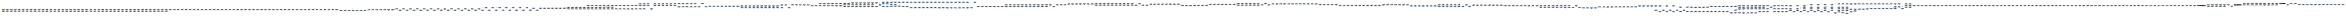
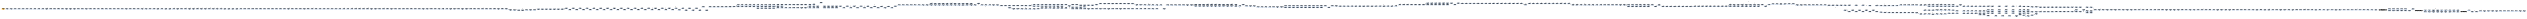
node "0x00425199 pushl": added
